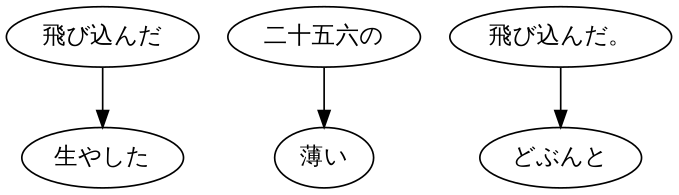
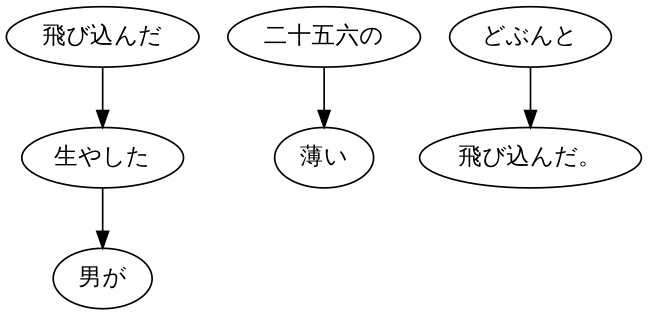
edge "飛び込んだ。" -> "どぶんと": reversed
node "男が": added
